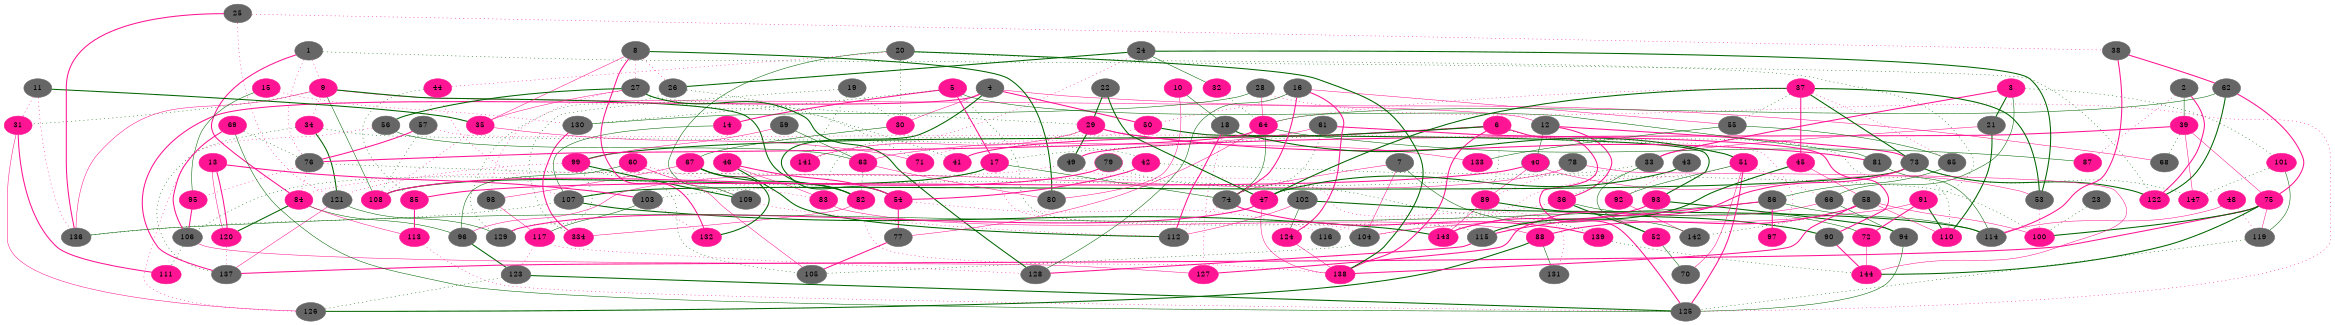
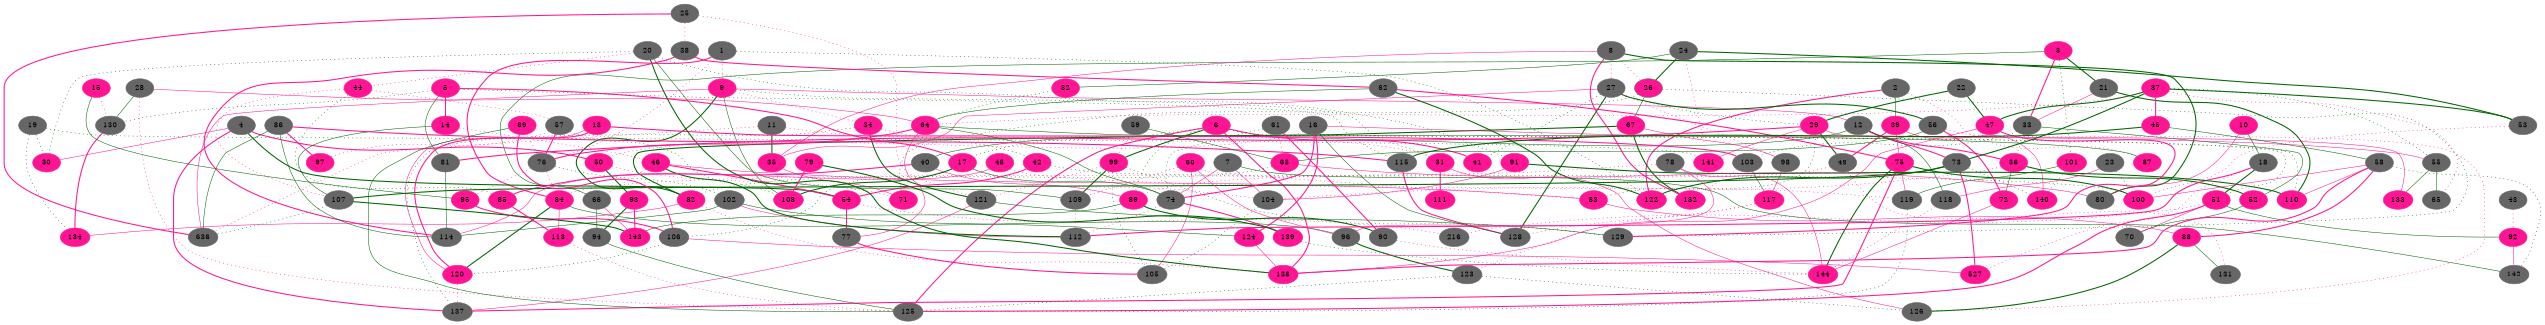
node "26": fillcolor gray40 -> deeppink
edge "30" -- "67": now "26" -- "67"
edge "59" -- "99": style solid -> dotted
edge "61" -- "63": style solid -> dotted
node "79": fillcolor gray40 -> deeppink
node "40": fillcolor deeppink -> gray40
node "68": removed
edge "43" -- "47": removed
edge "45" -- "58": color deeppink -> darkgreen
edge "60" -- "96": color darkgreen -> deeppink
edge "51" -- "66": now "46" -- "66"
edge "65" -- "86": removed
edge "40" -- "53": removed
edge "79" -- "139": style dotted -> bold
node "118": added
node "147": label "147" -> "140"
edge "102" -- "114": style bold -> solid
edge "89" -- "143": color deeppink -> darkgreen
edge "91" -- "72": now "56" -- "72"
node "136": label "136" -> "636"
node "334": label "334" -> "134"
node "116": label "116" -> "216"
edge "106" -- "111": now "106" -- "120"
edge "90" -- "144": style bold -> dotted
node "127": label "127" -> "527"
edge "123" -- "125": style bold -> dotted
